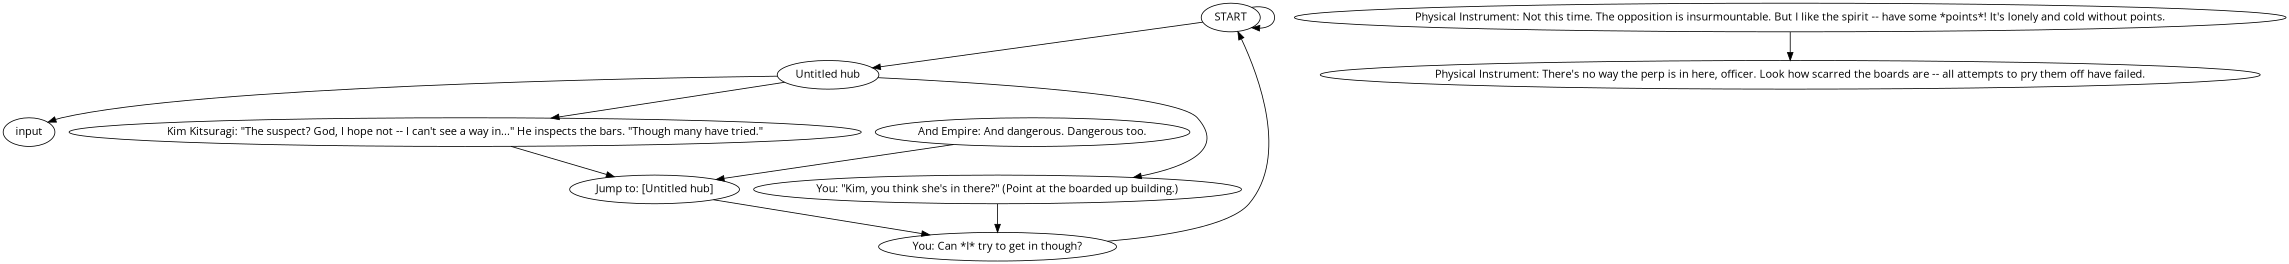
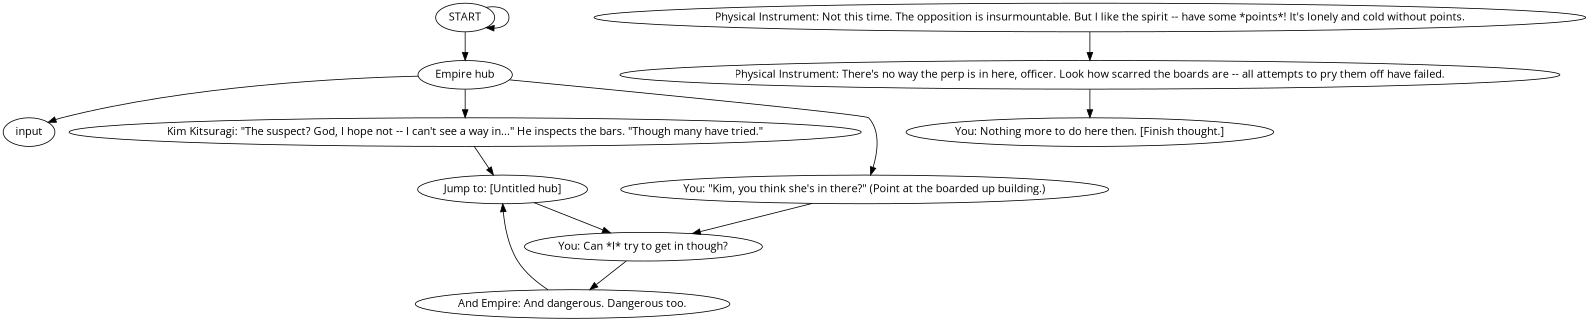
node "Untitled hub": label "Untitled hub" -> "Empire hub"
node "You: Nothing more to do here then. [Finish thought.]": added
edge "You: Can *I* try to get in though?" -> "START": now "You: Can *I* try to get in though?" -> "And Empire: And dangerous. Dangerous too."
